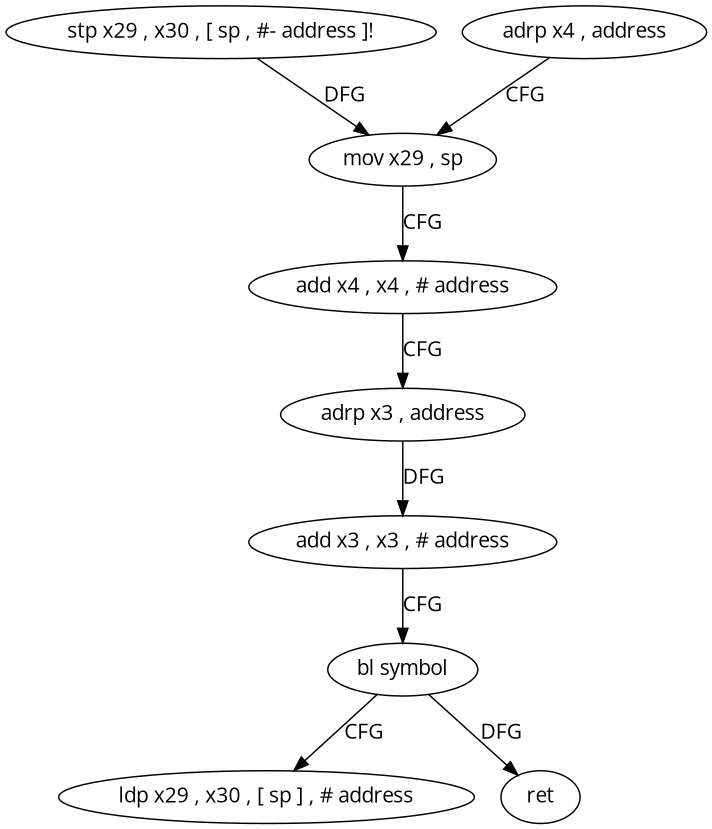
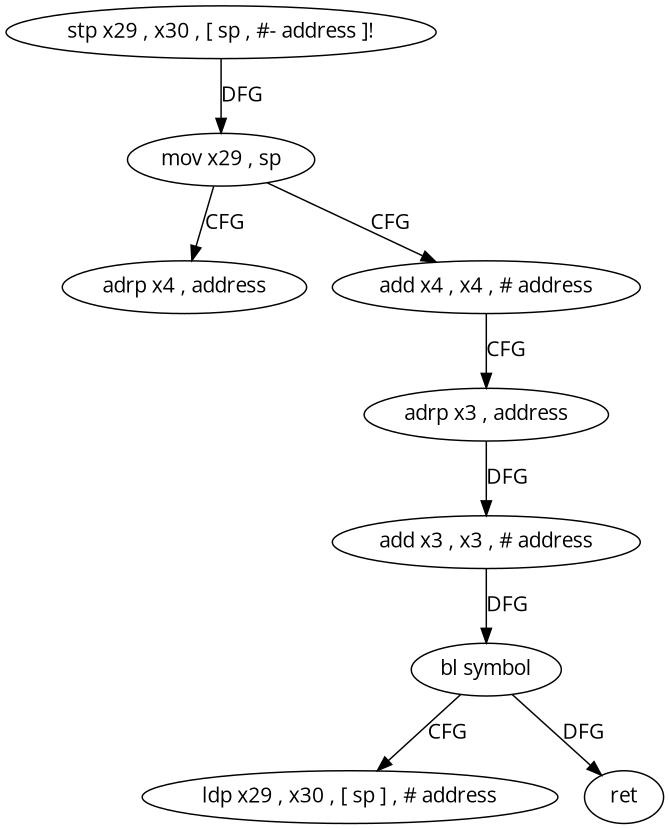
edge "adrp x4 , address" -> "mov x29 , sp": reversed
edge "add x3 , x3 , # address" -> "bl symbol": label "CFG" -> "DFG"
